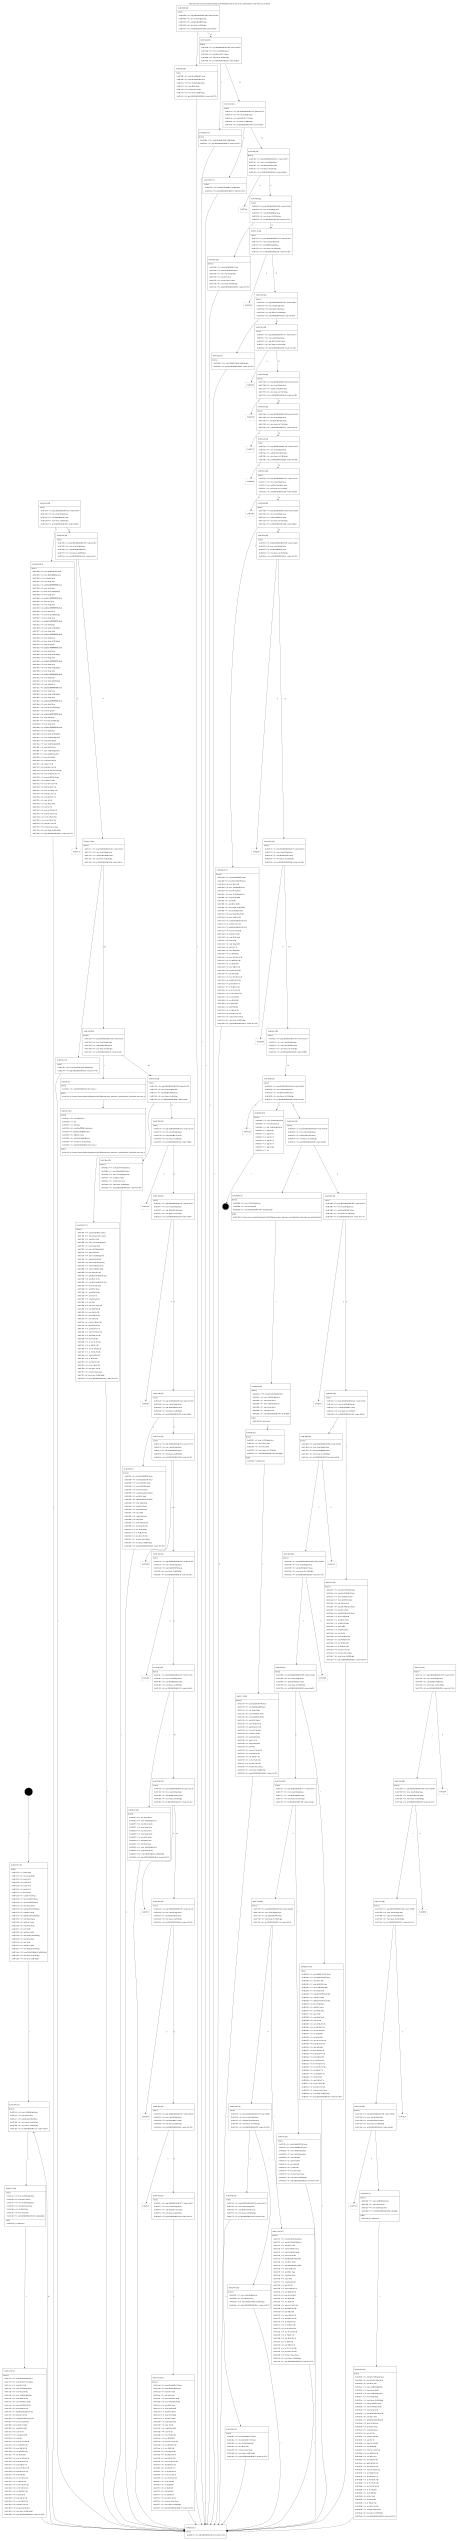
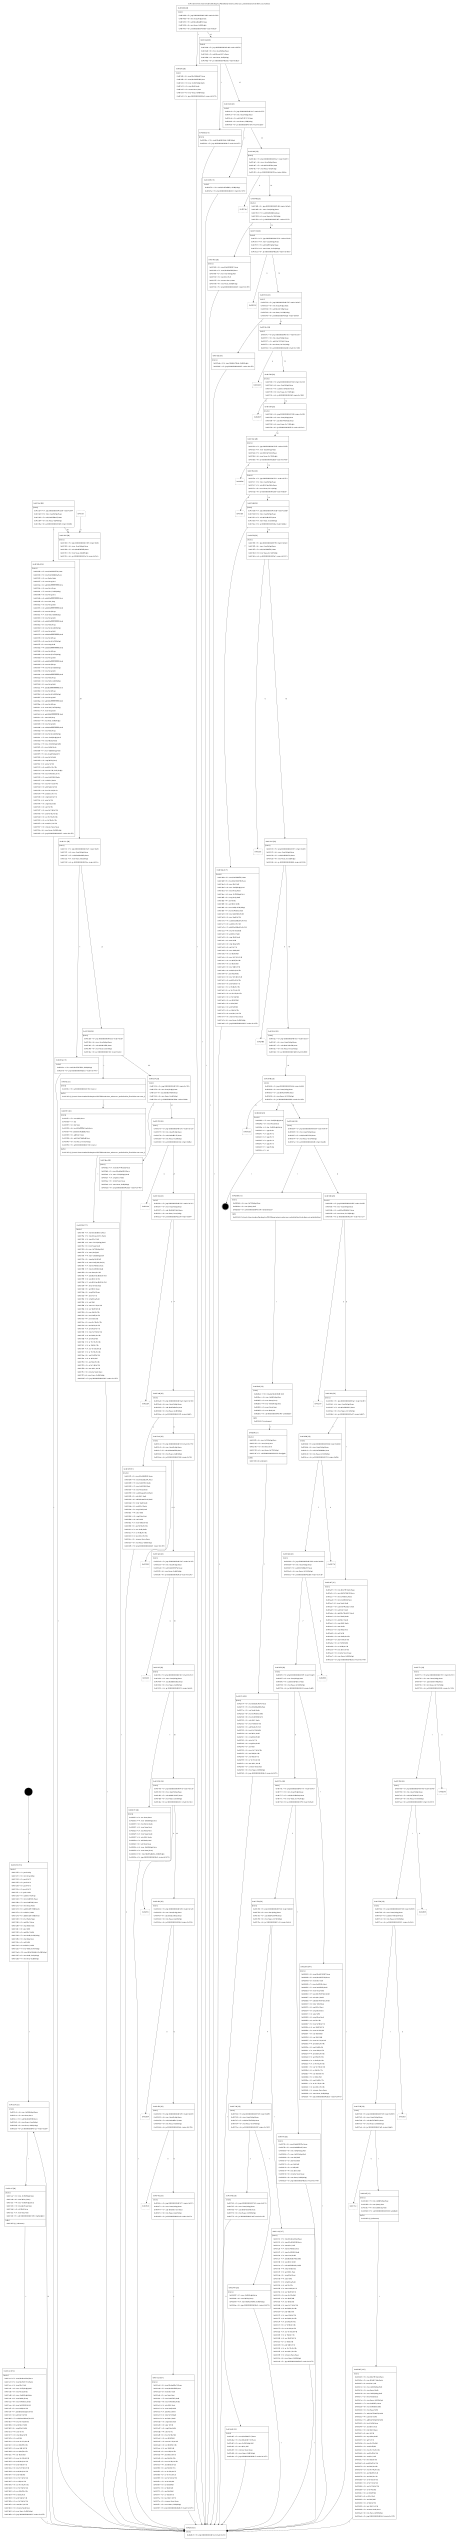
node "0x402510": removed
edge "0x401300 [28]" -> "0x401a16": reversed
